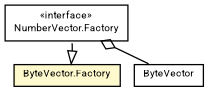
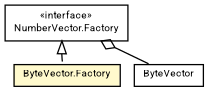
edge "NumberVector.Factory" -> "ByteVector.Factory": reversed
